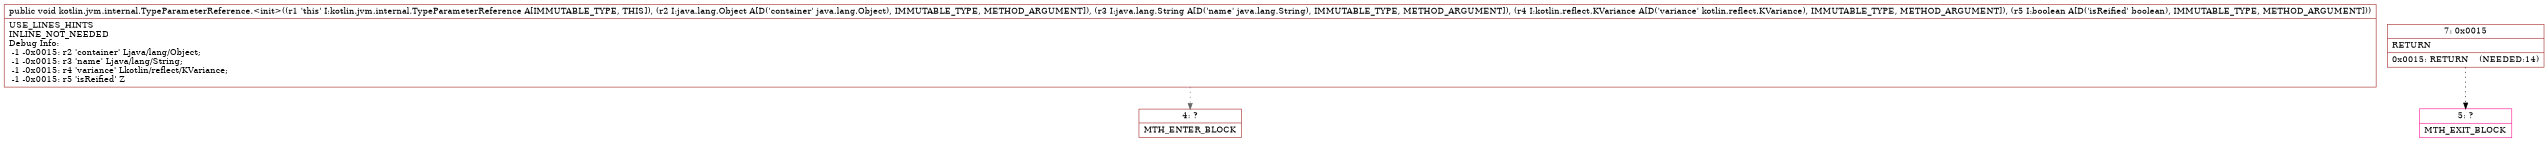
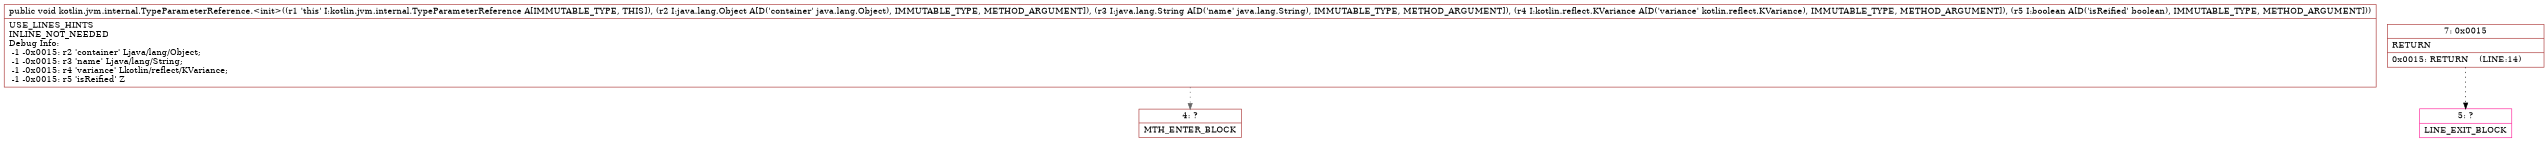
node "7: 0x0015": text "0x0015: RETURN    (NEEDED:14)" -> "0x0015: RETURN    (LINE:14)"
node "5: ?": text "MTH_EXIT_BLOCK" -> "LINE_EXIT_BLOCK"
